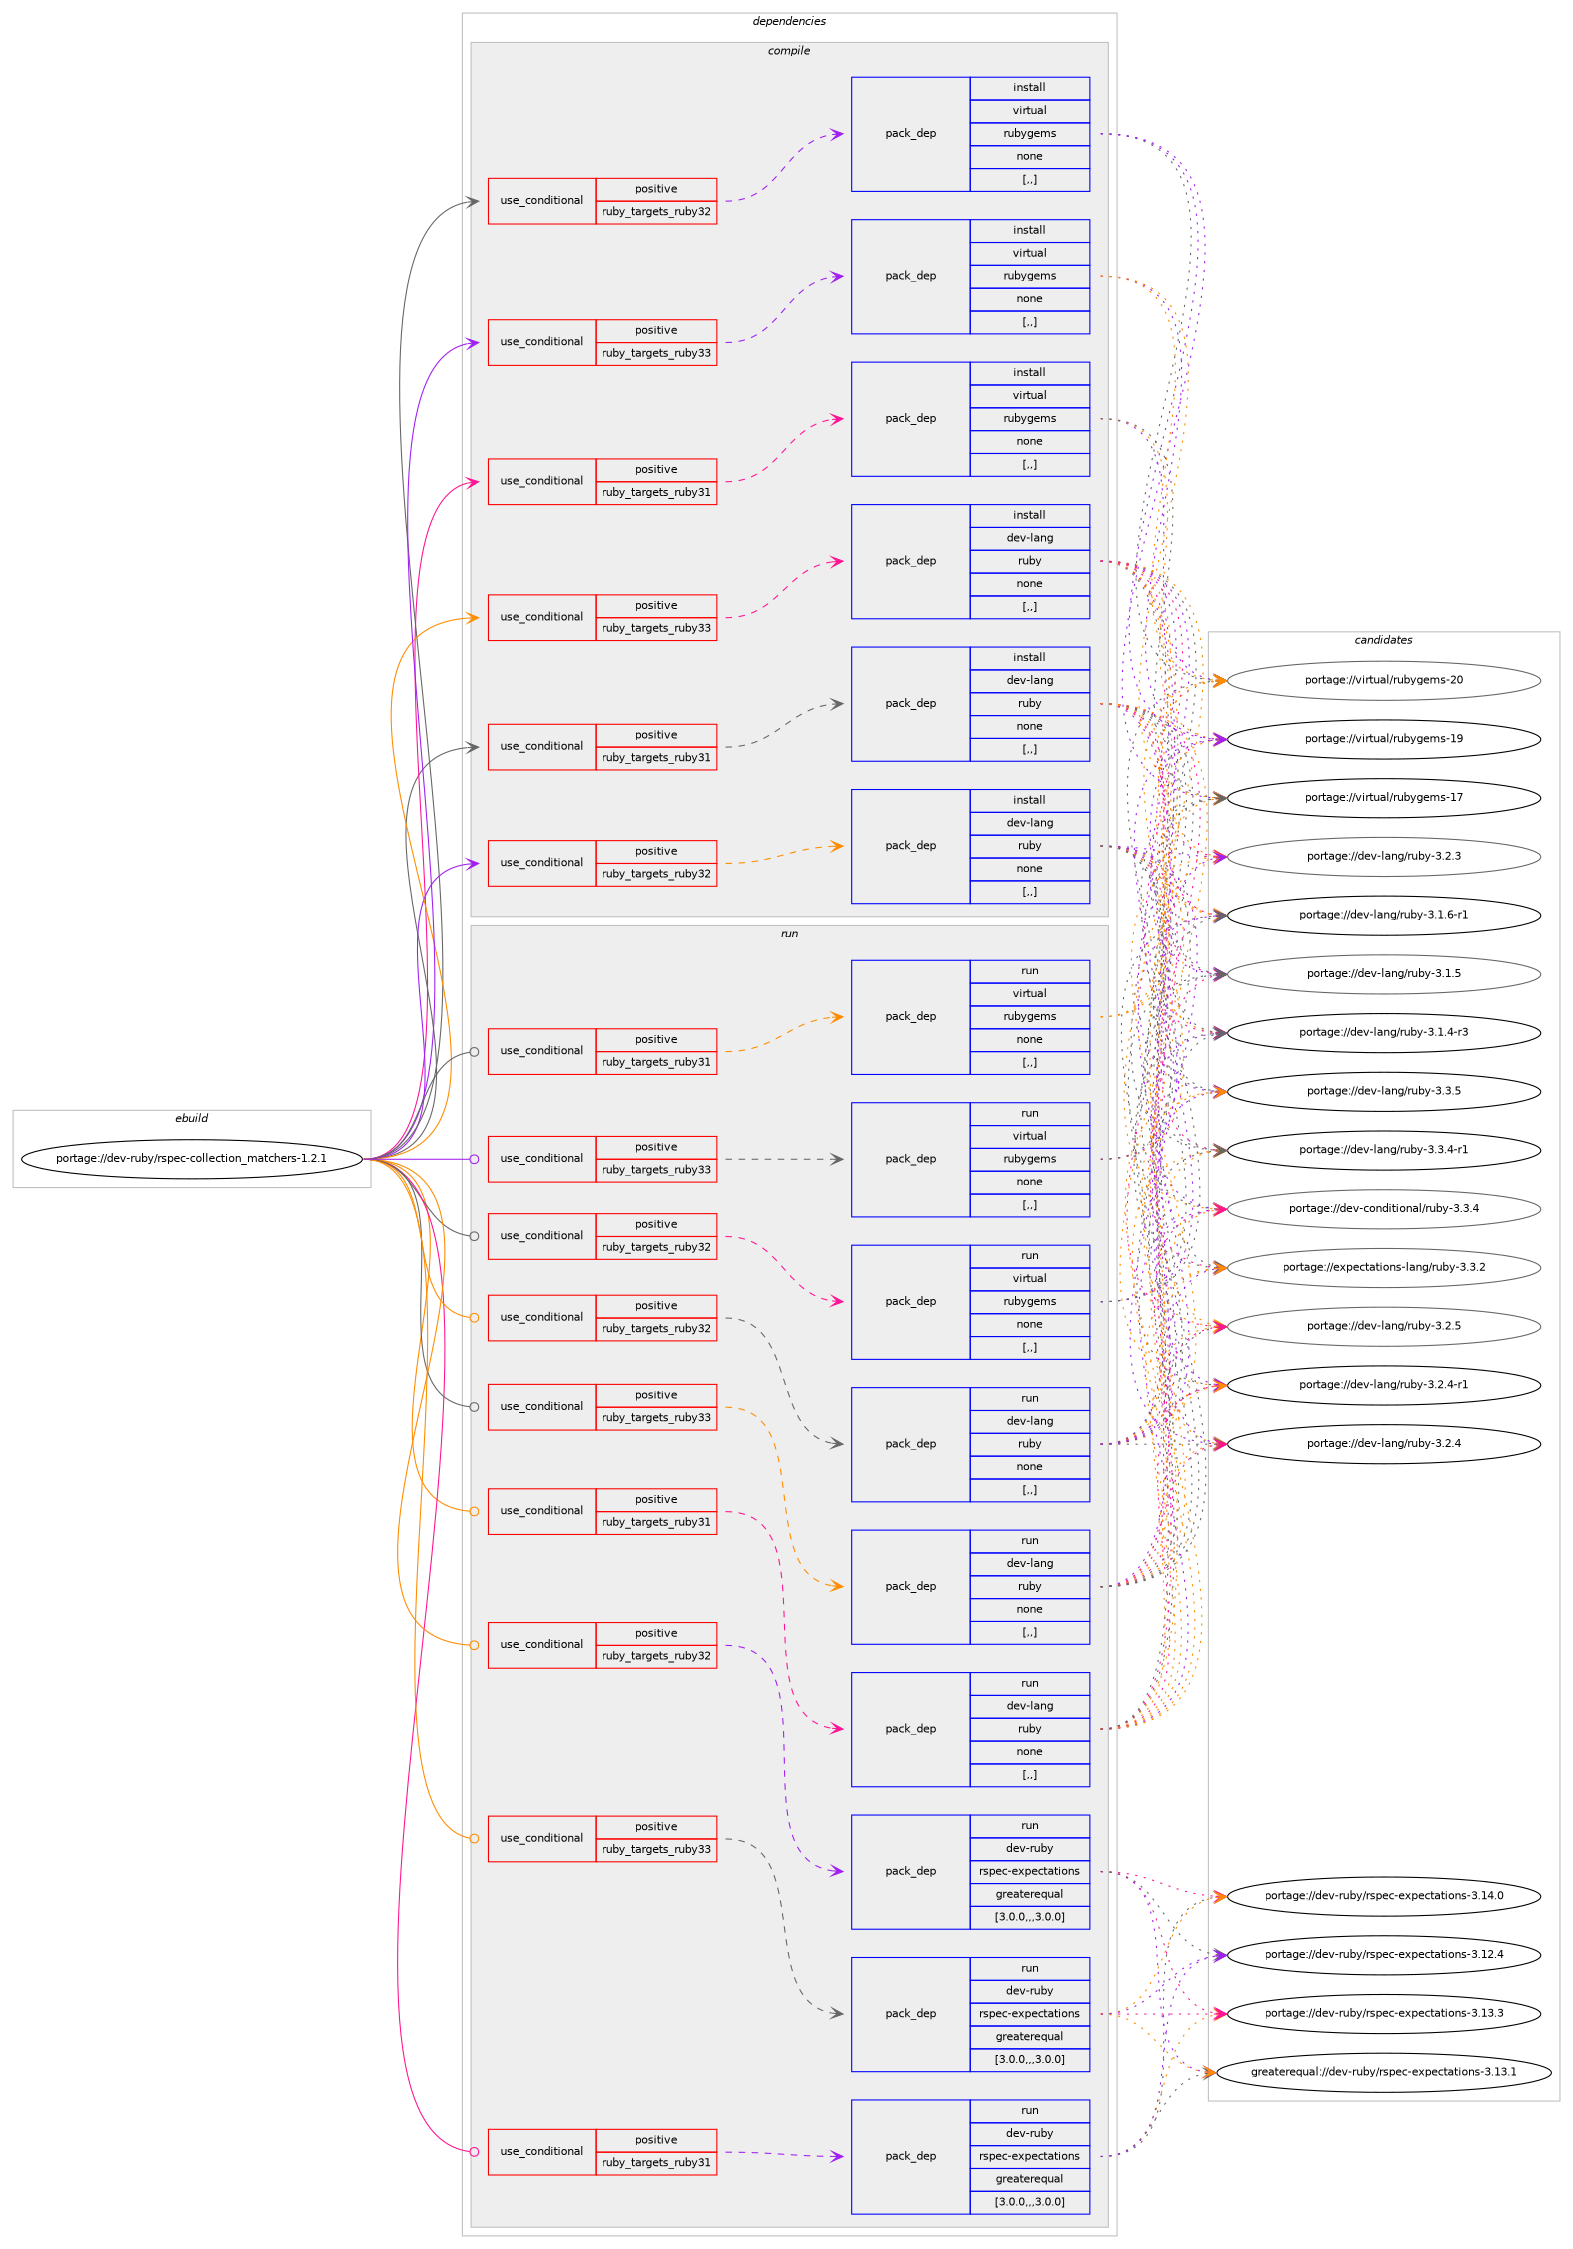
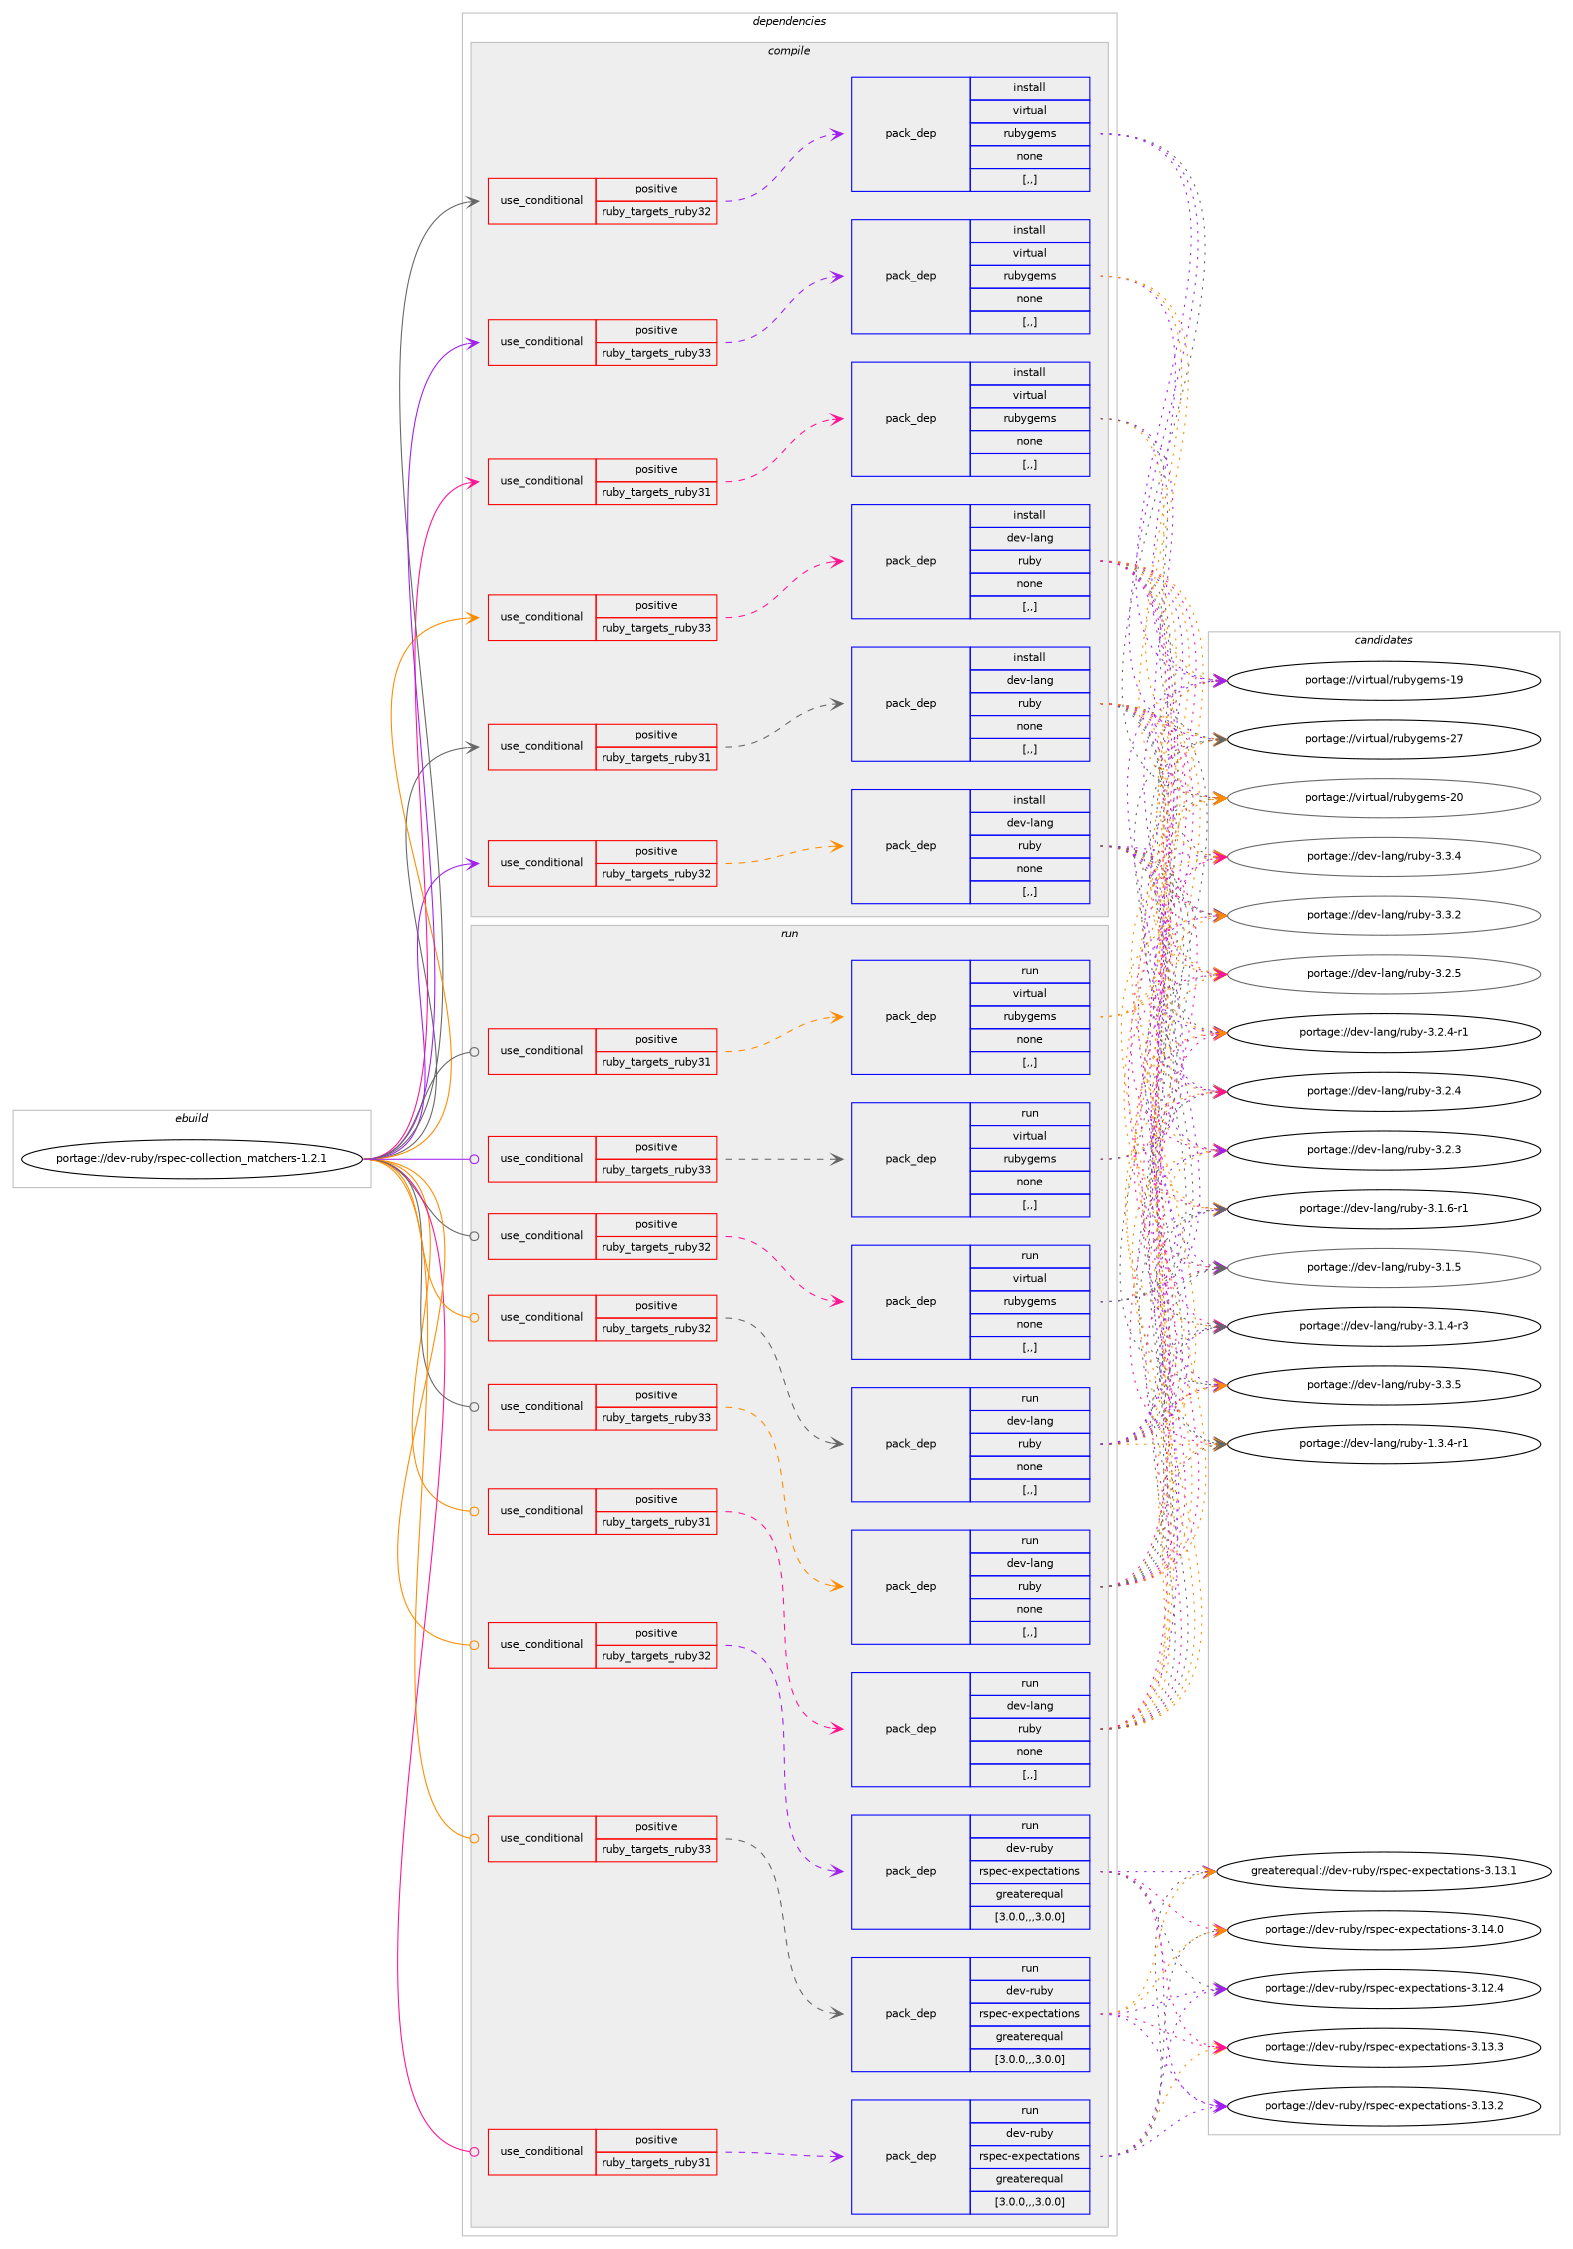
node "portage://virtual/rubygems-17": label "portage://virtual/rubygems-17" -> "portage://virtual/rubygems-27"
node "portage://dev-lang/ruby-3.2.3": color gray40 -> black
node "portage://dev-lang/ruby-3.3.4-r1": label "portage://dev-lang/ruby-3.3.4-r1" -> "portage://dev-lang/ruby-1.3.4-r1"
node "portage://dev-conditional/ruby-3.3.4": label "portage://dev-conditional/ruby-3.3.4" -> "portage://dev-lang/ruby-3.3.4"
node "portage://expectations-lang/ruby-3.3.2": label "portage://expectations-lang/ruby-3.3.2" -> "portage://dev-lang/ruby-3.3.2"
node "portage://dev-ruby/rspec-expectations-3.13.2": added
